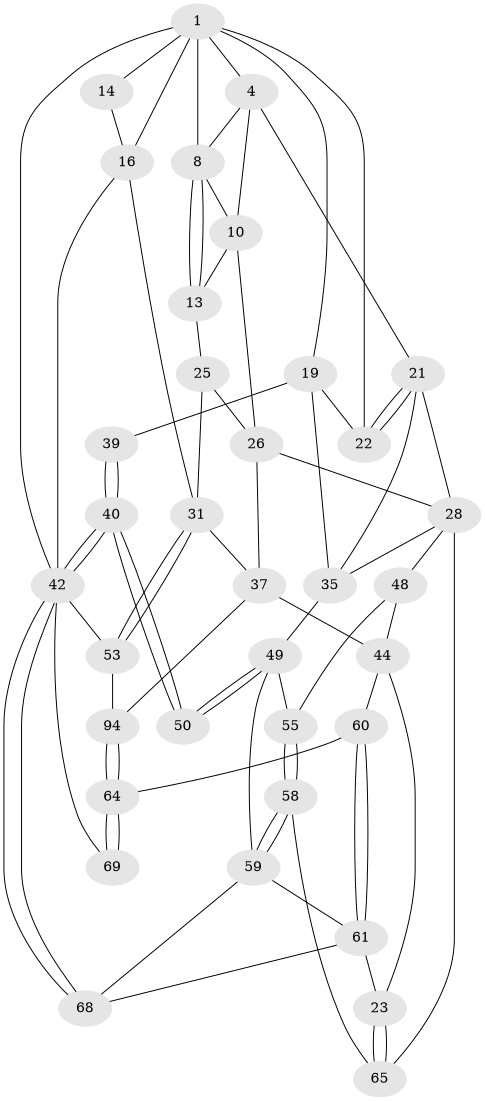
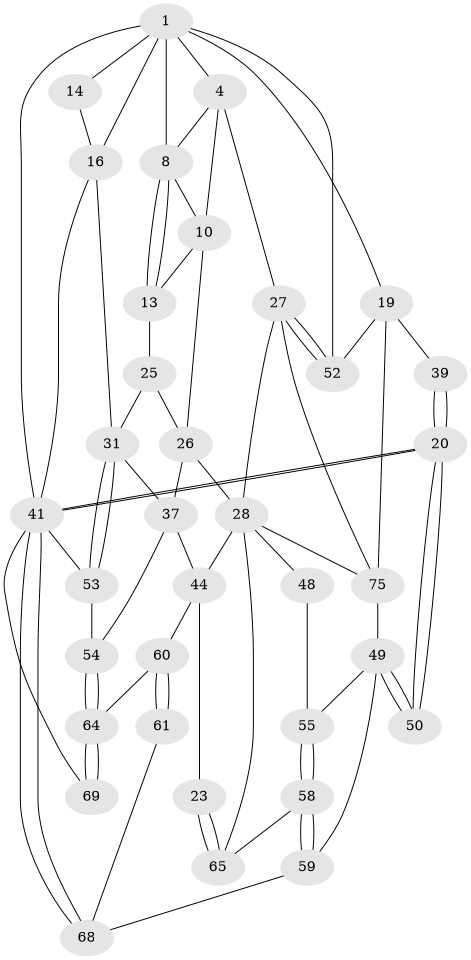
node "21": label "21" -> "27"
node "22": label "22" -> "52"
node "40": label "40" -> "20"
node "42": label "42" -> "41"
node "35": label "35" -> "75"
edge "48" -- "44": now "28" -- "44"
node "94": label "94" -> "54"
edge "59" -- "61": removed
edge "61" -- "23": removed
